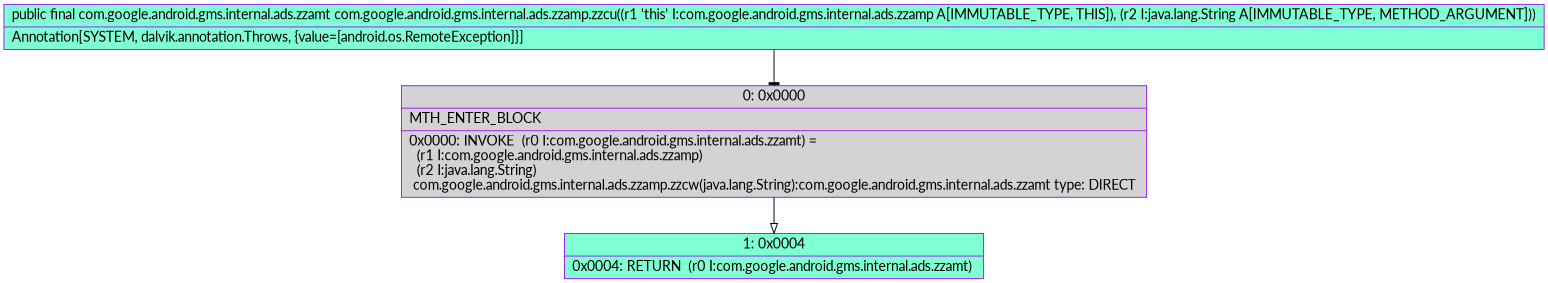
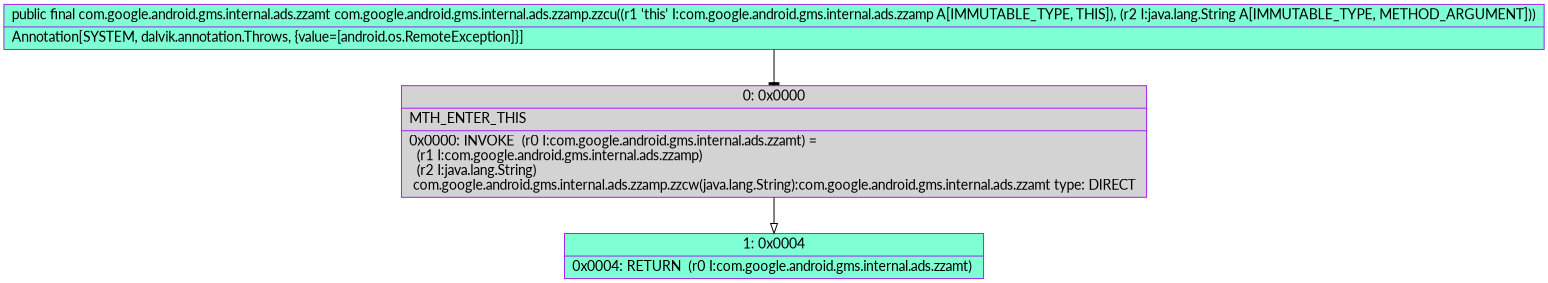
node "0: 0x0000": text "MTH_ENTER_BLOCK" -> "MTH_ENTER_THIS"
